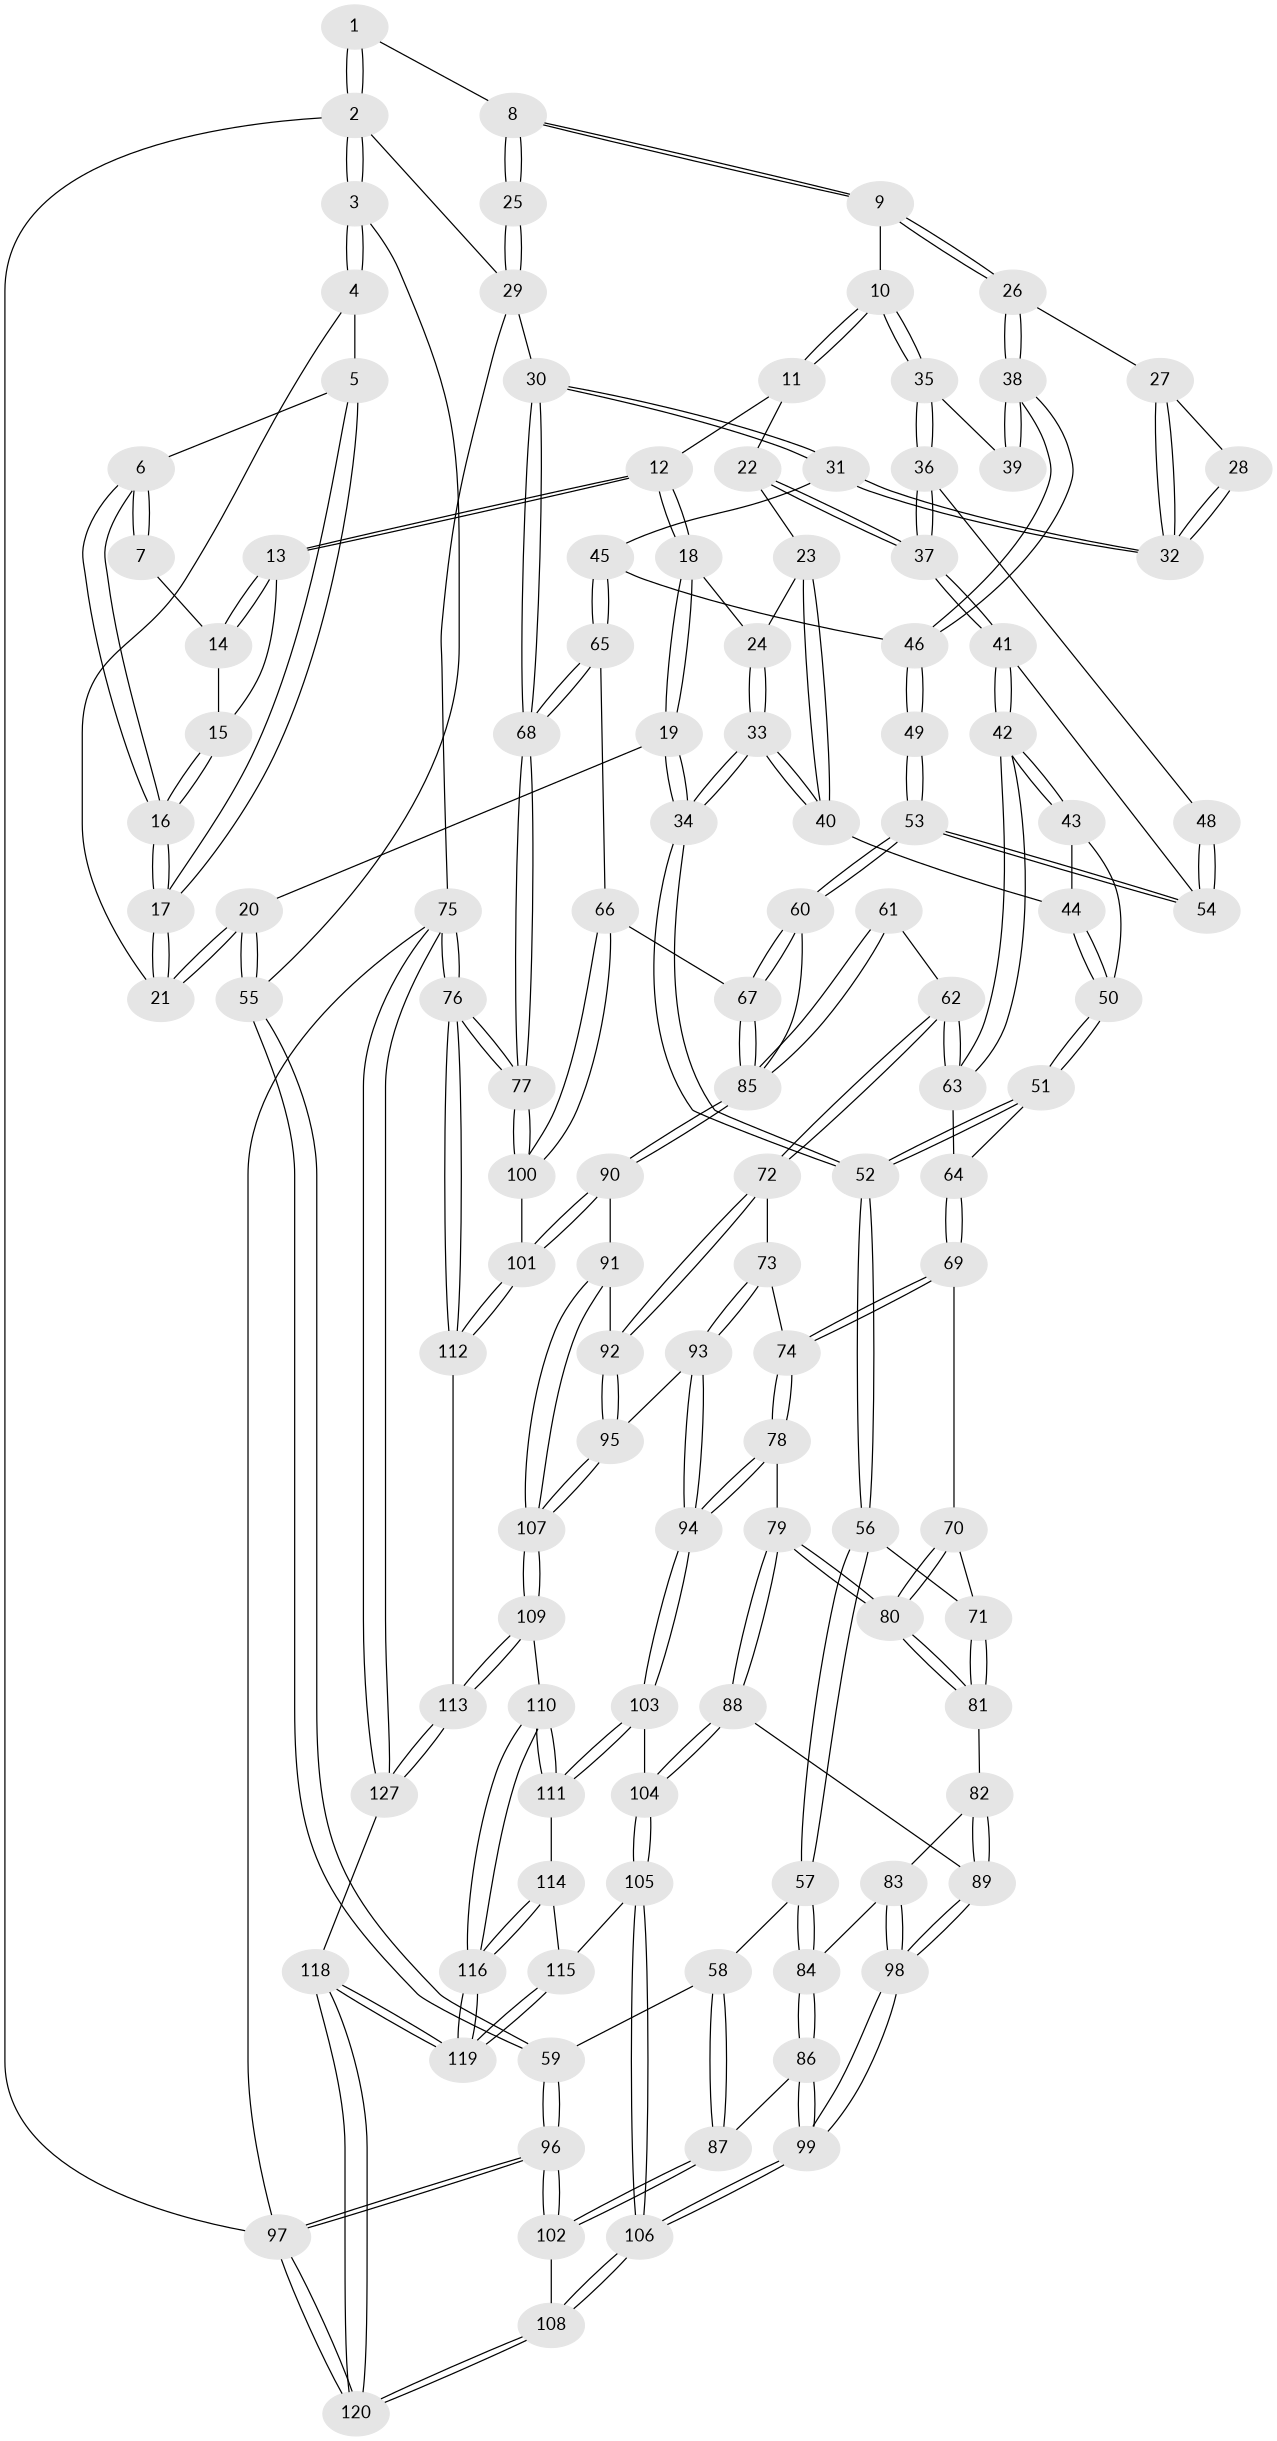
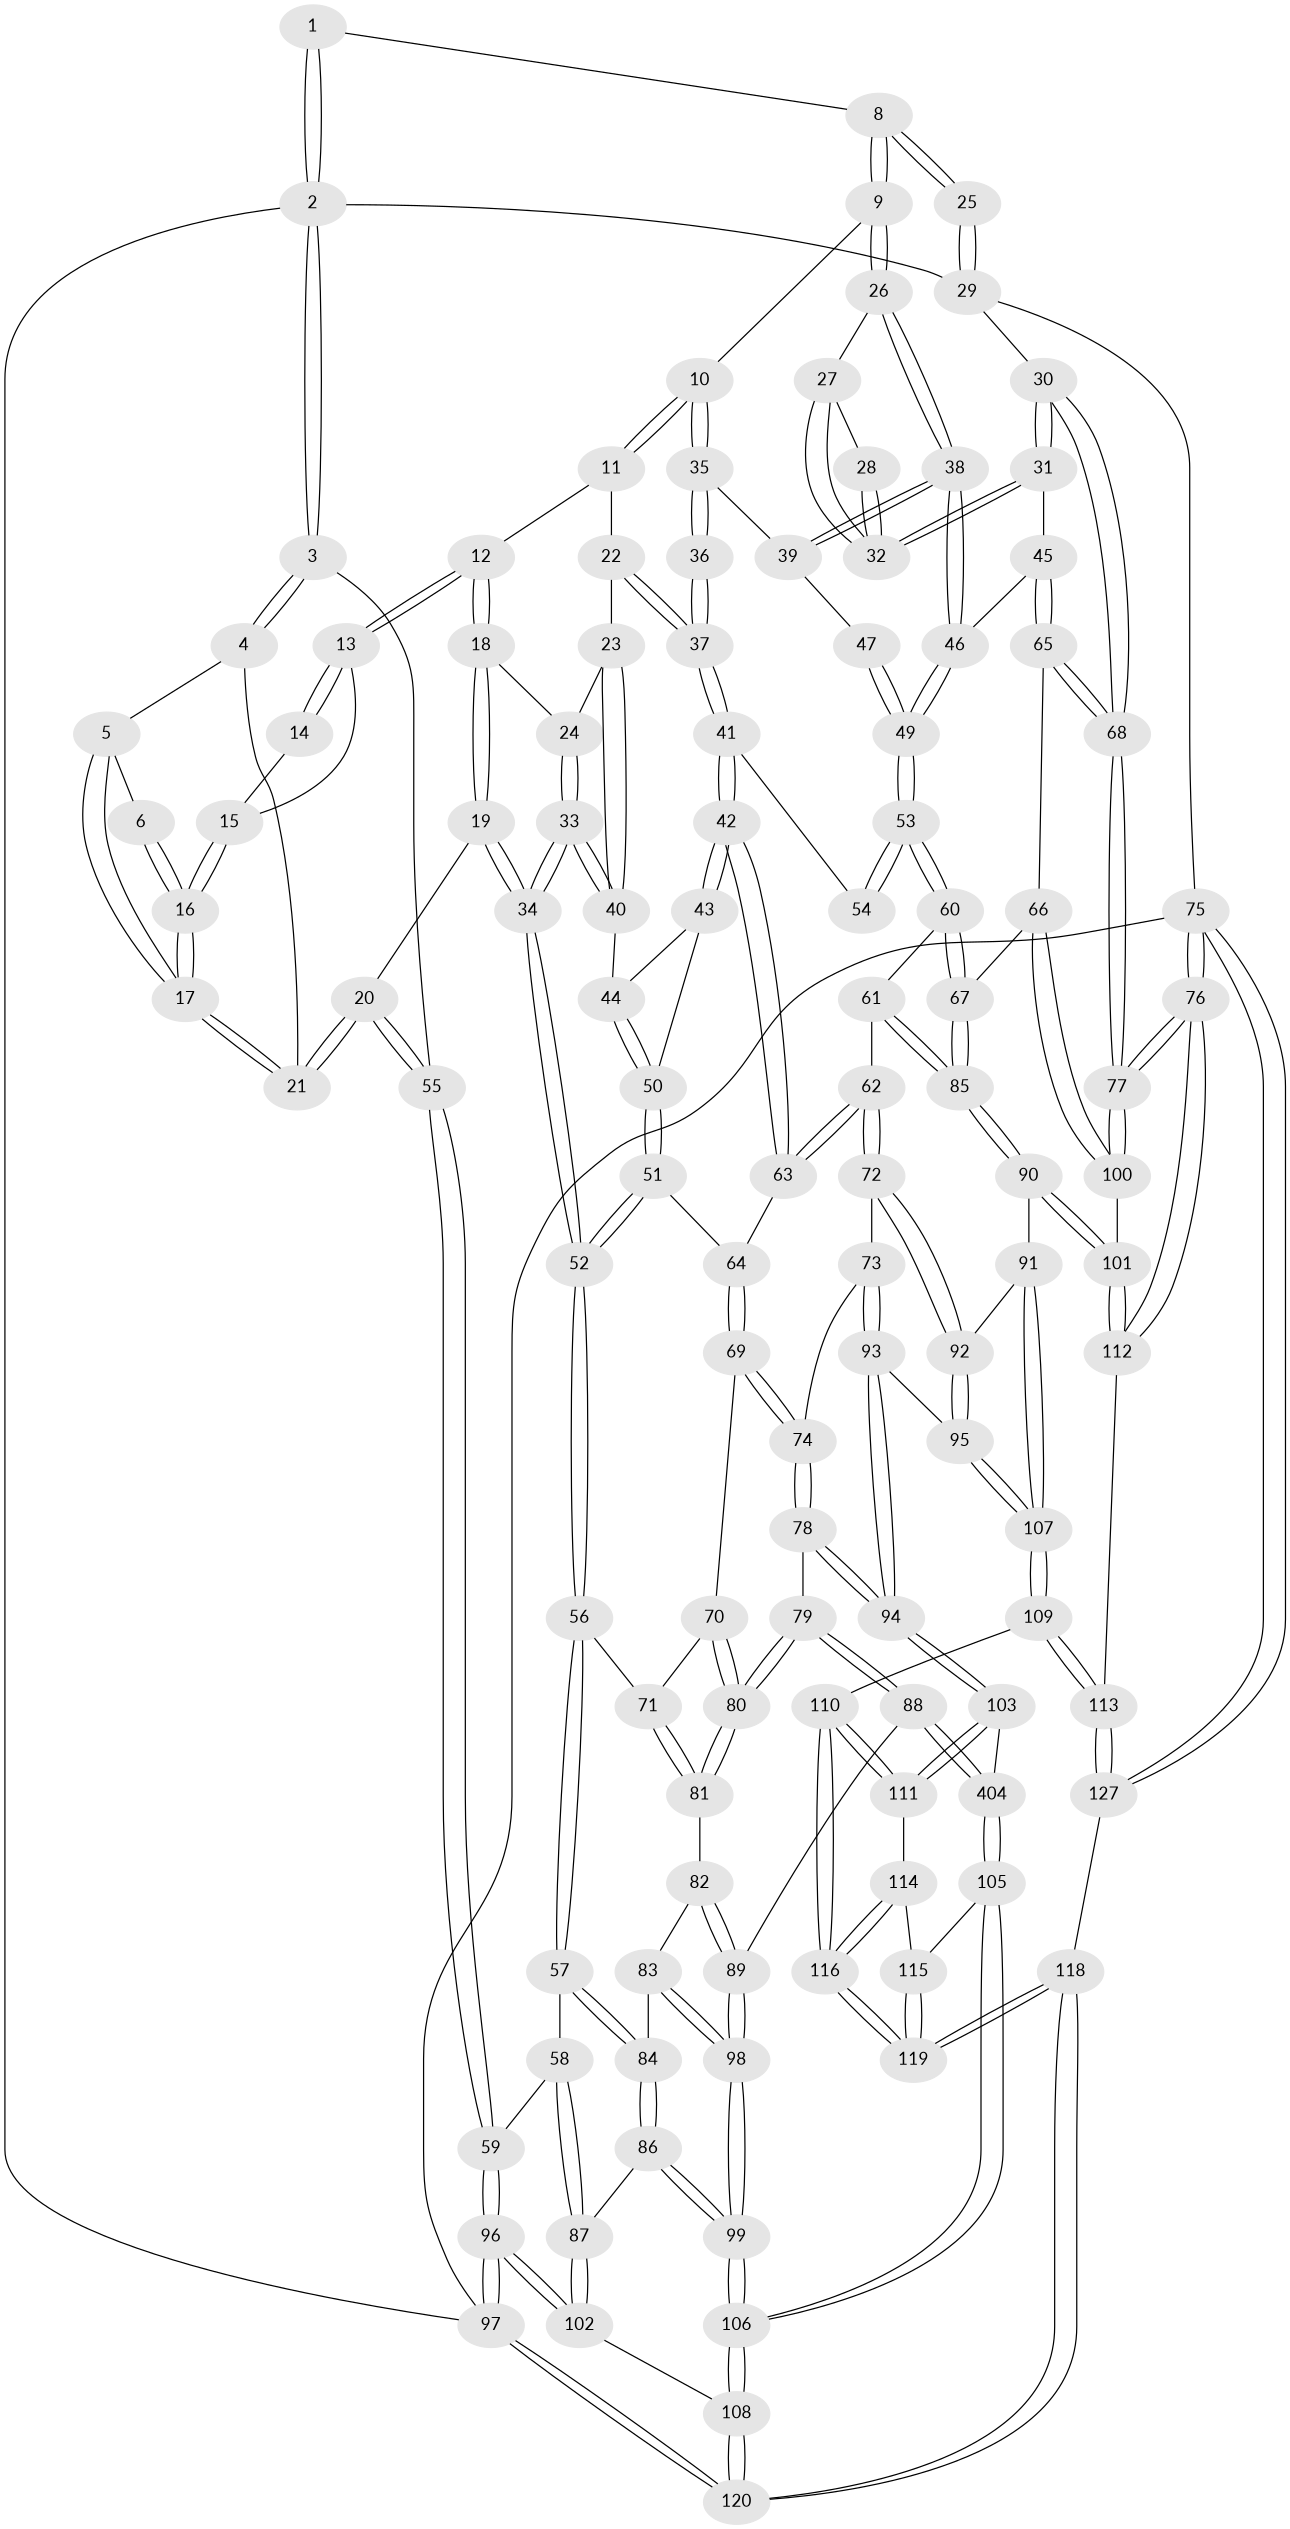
node "7": removed
node "47": added
node "48": removed
edge "60" -- "85": now "60" -- "61"
node "104": label "104" -> "404"
